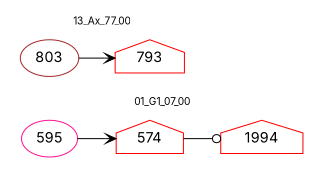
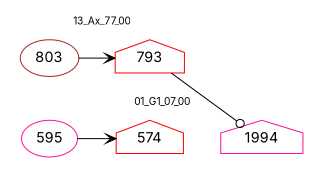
edge "574" -> "1994": now "793" -> "1994"
node "1994": color red -> deeppink
